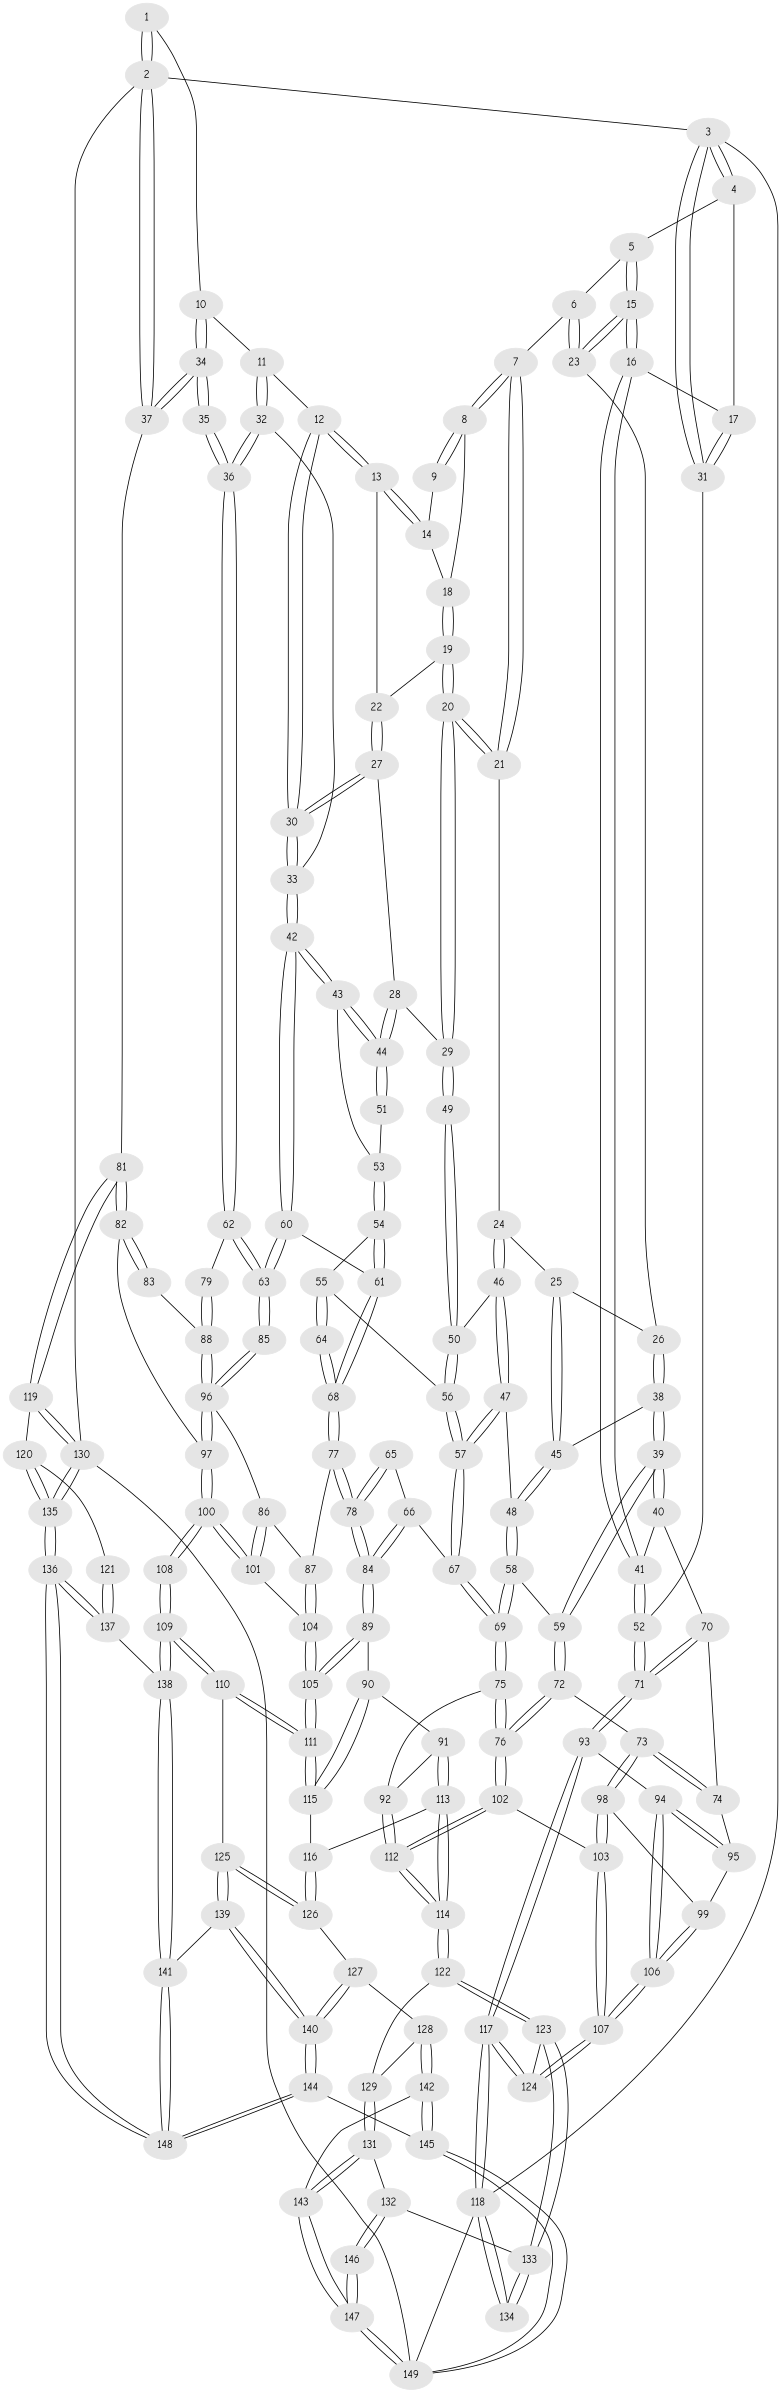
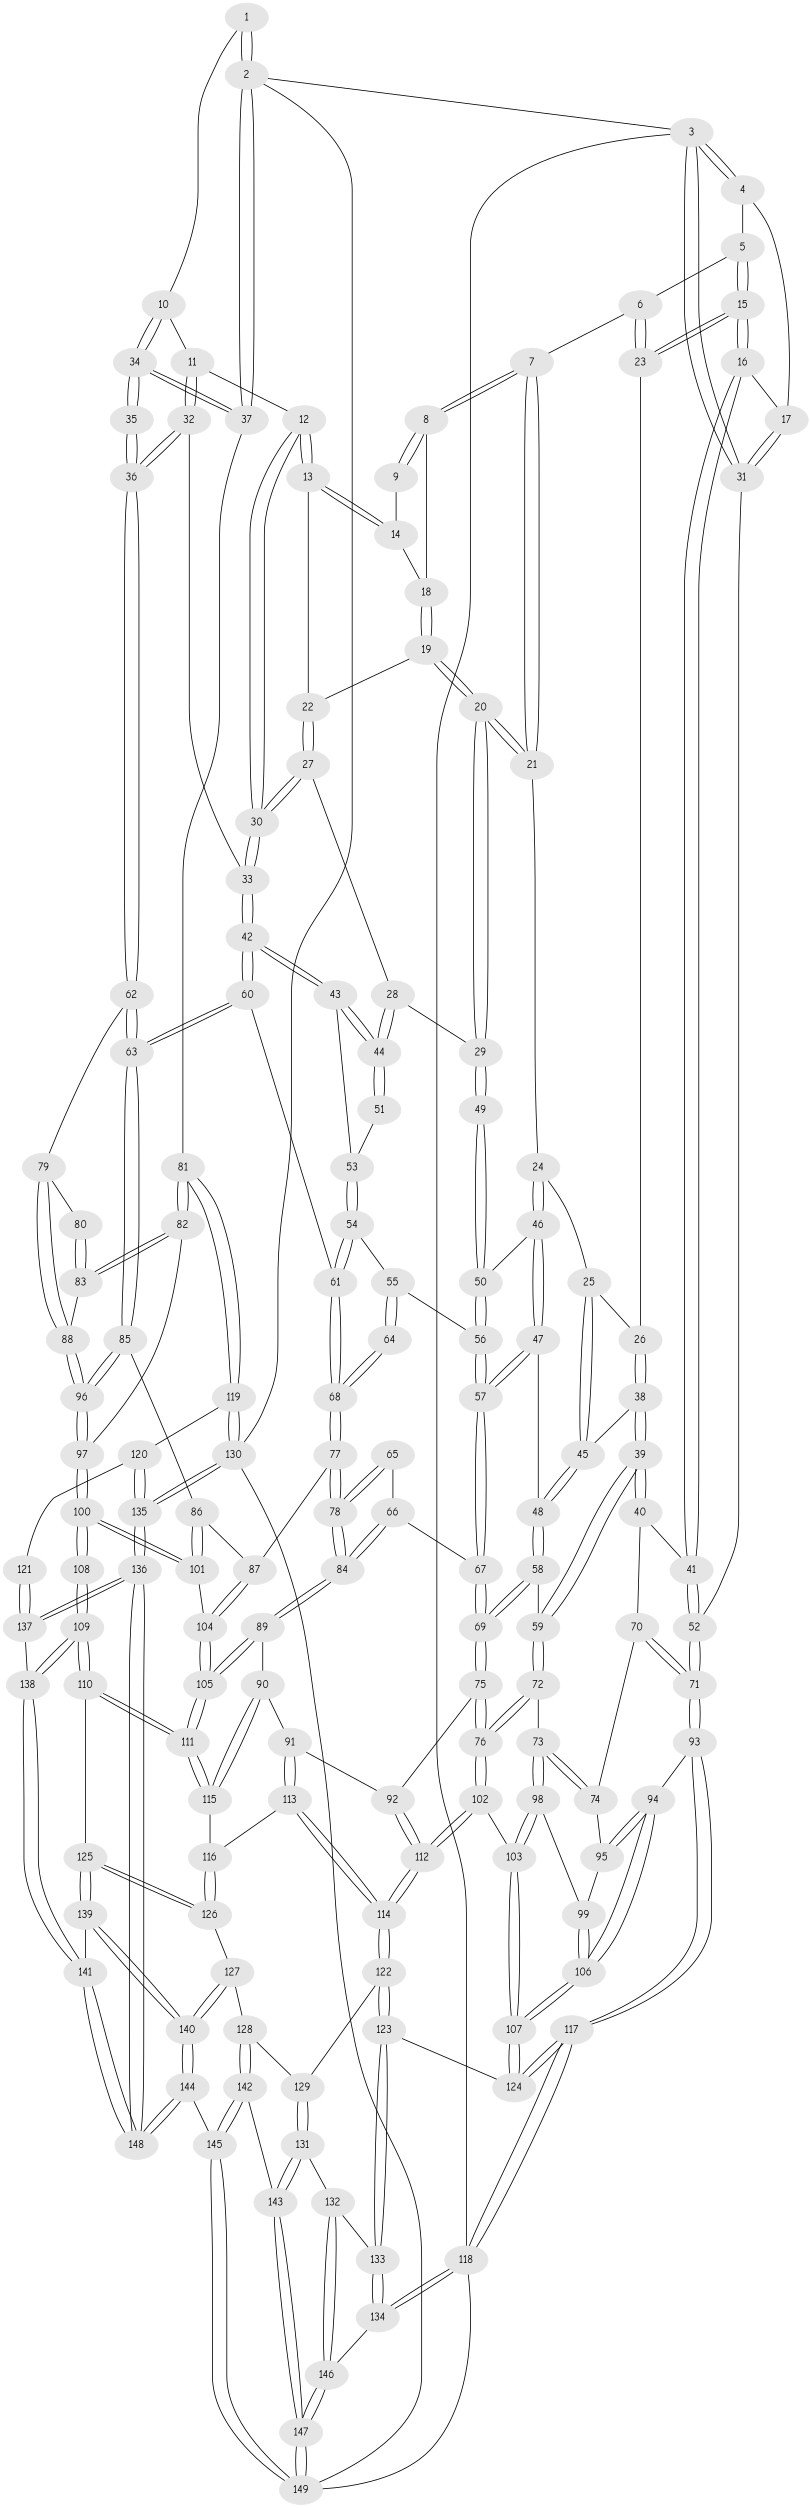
node "80": added
edge "96" -- "86": now "85" -- "86"
edge "134" -- "146": added
